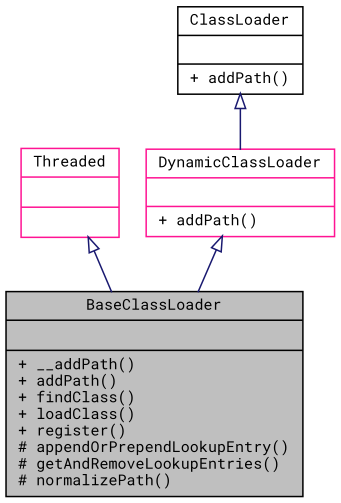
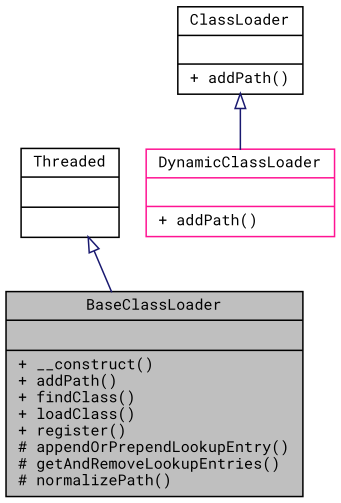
node "Threaded": color deeppink -> black
edge "BaseClassLoader" -> "DynamicClassLoader": removed
node "BaseClassLoader": text "+ __addPath()" -> "+ __construct()"
